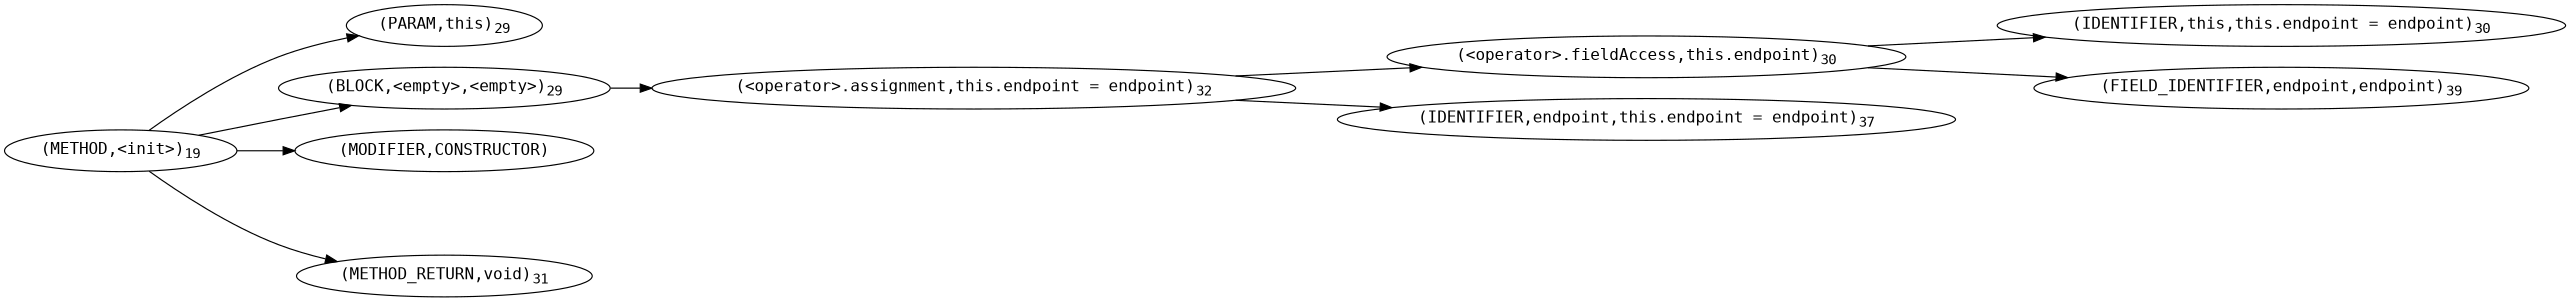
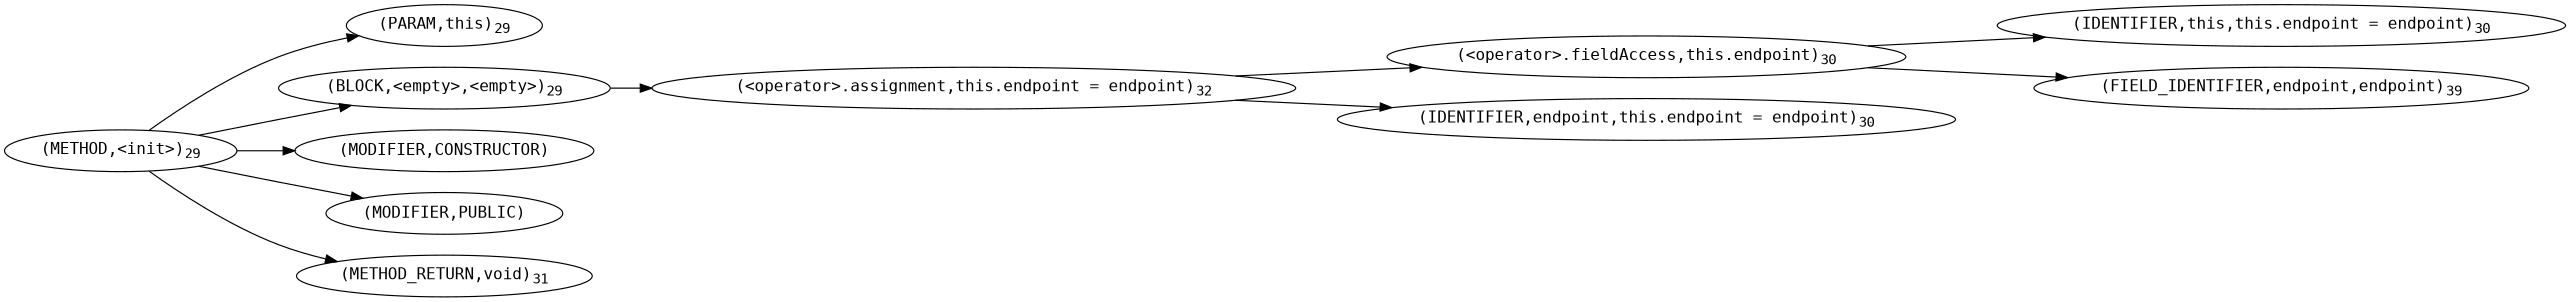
node "(IDENTIFIER,endpoint,this.endpoint = endpoint)": text "37" -> "30"
node "(METHOD,<init>)": text "19" -> "29"
node "(MODIFIER,PUBLIC)": added
